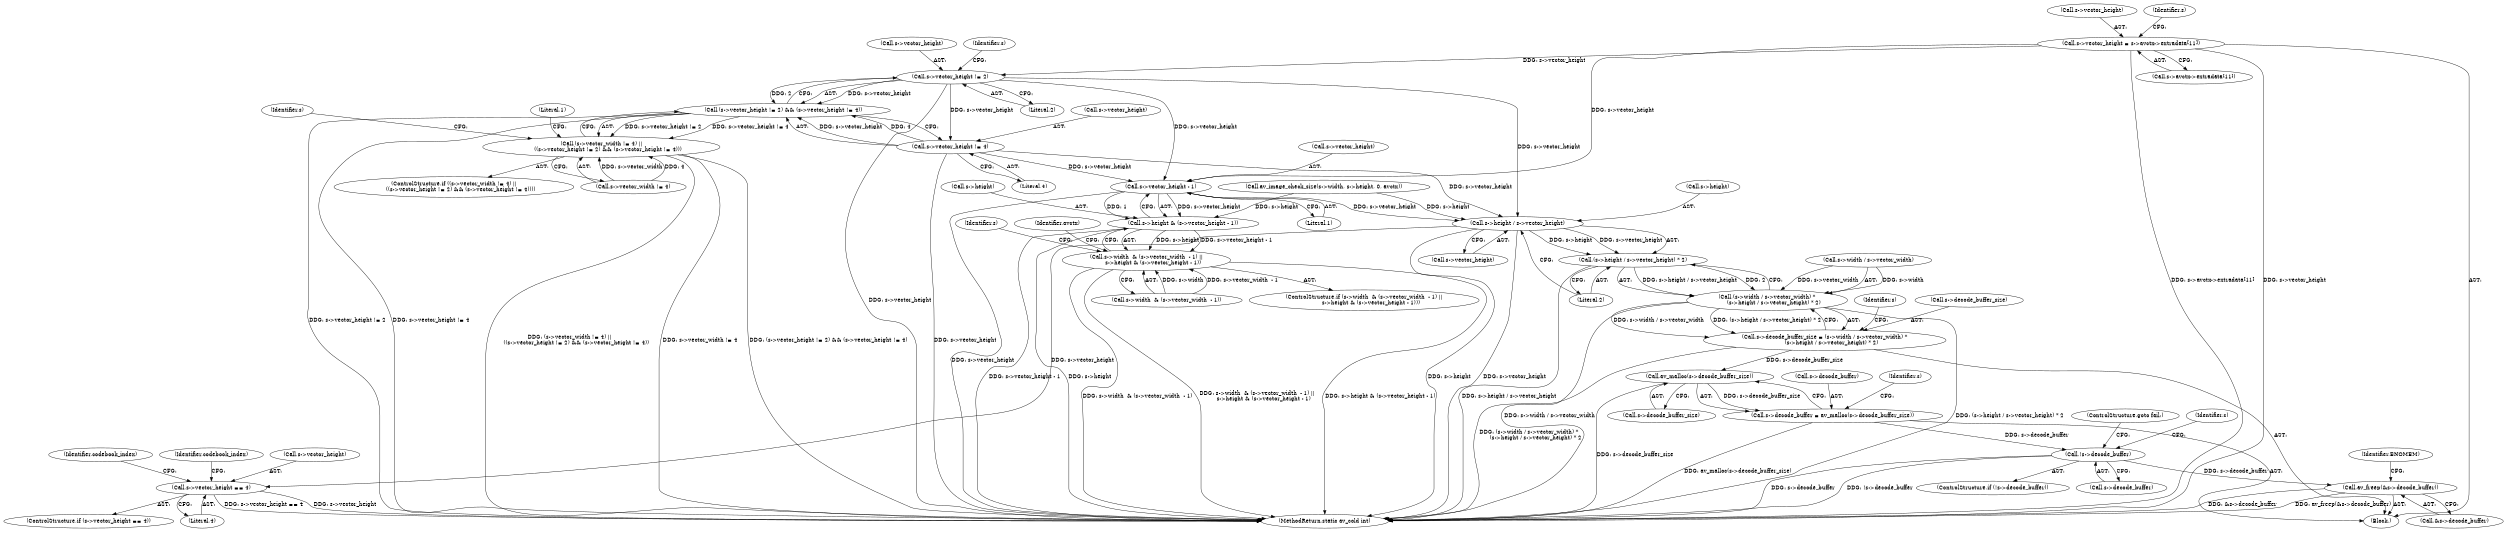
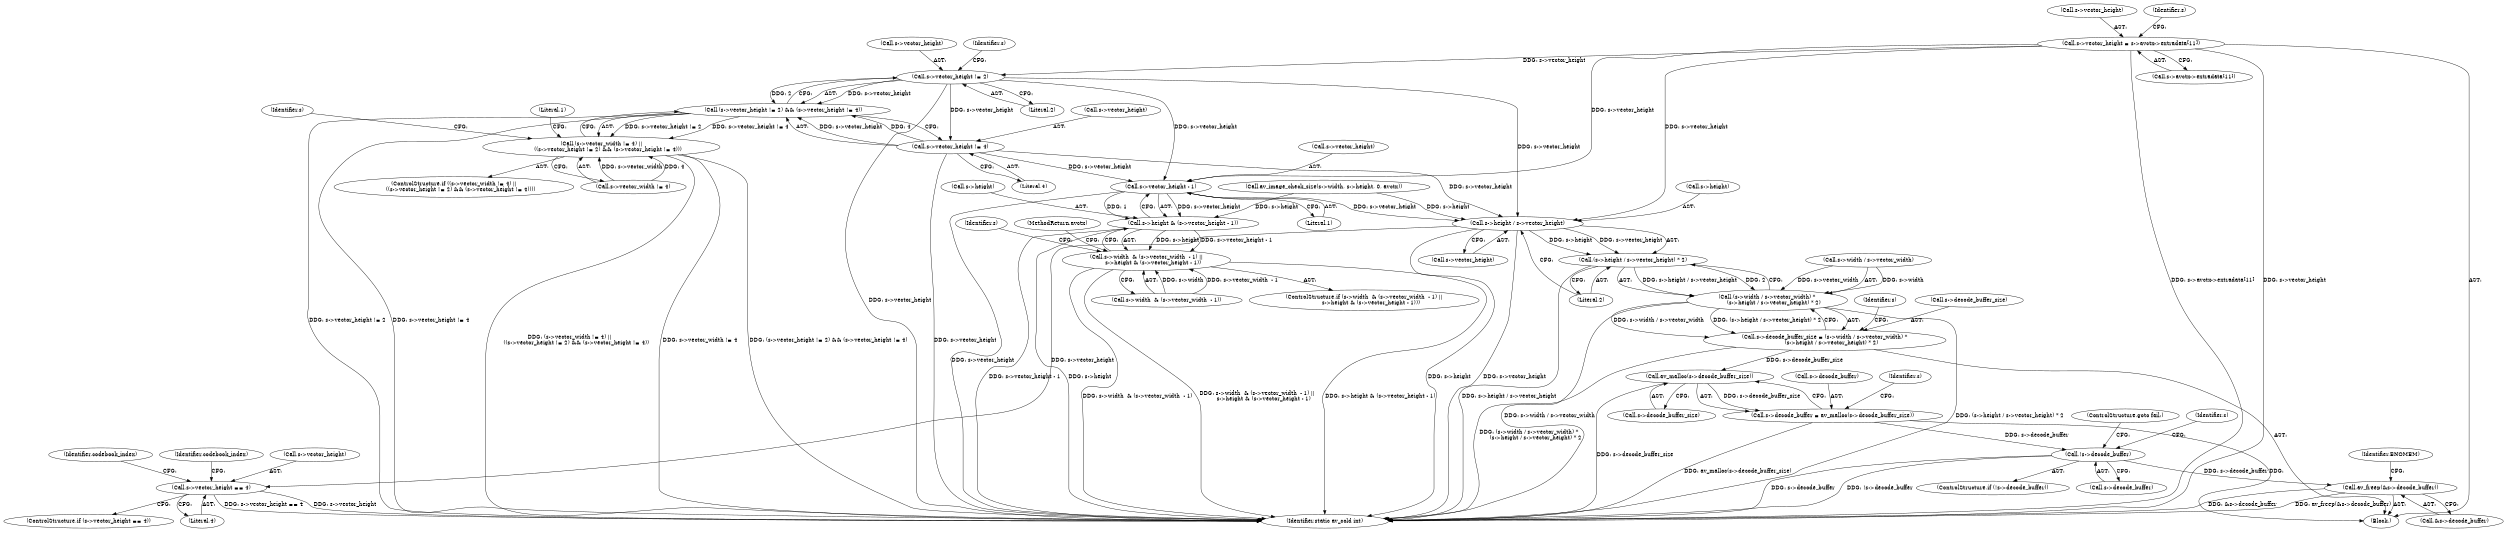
edge "(Call,s->vector_height = s->avctx->extradata[11])" -> "(Call,s->height / s->vector_height)": added, label "DDG: s->vector_height"
node "(Identifier,avctx)": label "(Identifier,avctx)" -> "(MethodReturn,avctx)"
edge "(Call,s->decode_buffer = av_malloc(s->decode_buffer_size))" -> "(Block,)": label "AST: " -> "DDG: "
edge "(Call,s->vector_height == 4)" -> "(ControlStructure,if (s->vector_height == 4))": label "AST: " -> "CFG: "
node "(MethodReturn,static av_cold int)": label "(MethodReturn,static av_cold int)" -> "(Identifier,static av_cold int)"
